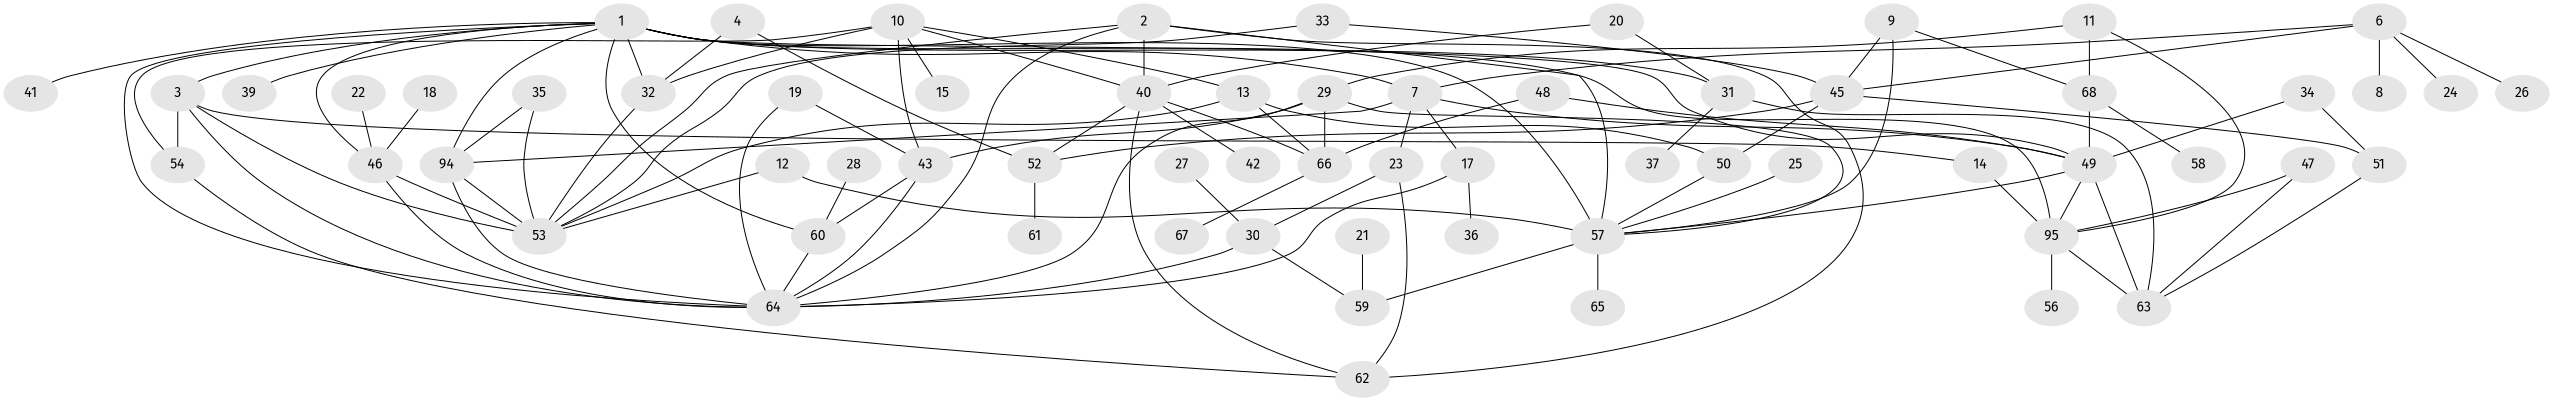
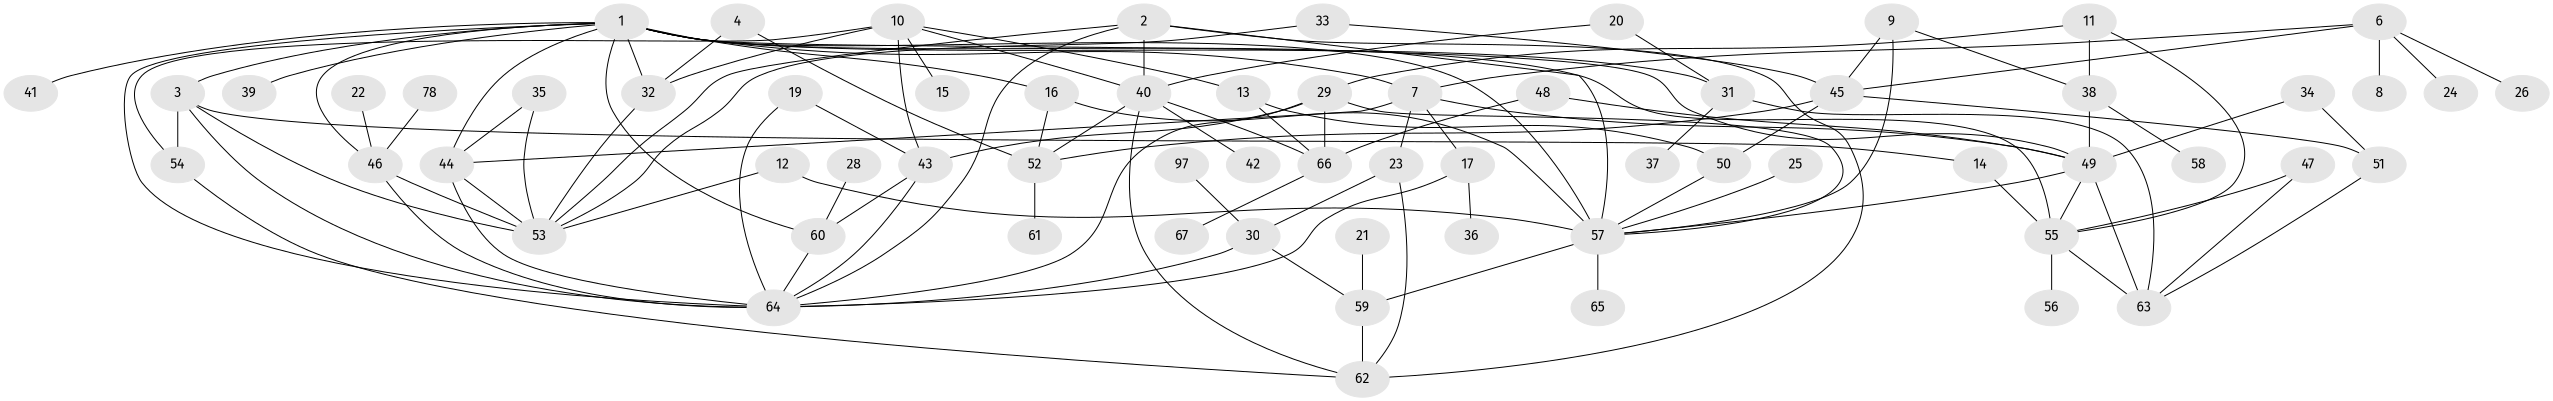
node "18": label "18" -> "78"
node "16": added
node "68": label "68" -> "38"
edge "13" -- "53": removed
node "94": label "94" -> "44"
node "27": label "27" -> "97"
node "95": label "95" -> "55"
edge "59" -- "62": added
